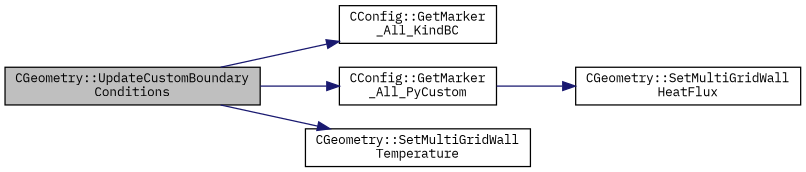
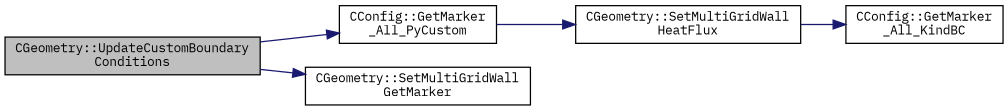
edge "CGeometry::UpdateCustomBoundary Conditions" -> "CConfig::GetMarker _All_KindBC": now "CGeometry::SetMultiGridWall HeatFlux" -> "CConfig::GetMarker _All_KindBC"
node "CGeometry::SetMultiGridWall Temperature": label "CGeometry::SetMultiGridWall Temperature" -> "CGeometry::SetMultiGridWall GetMarker"
